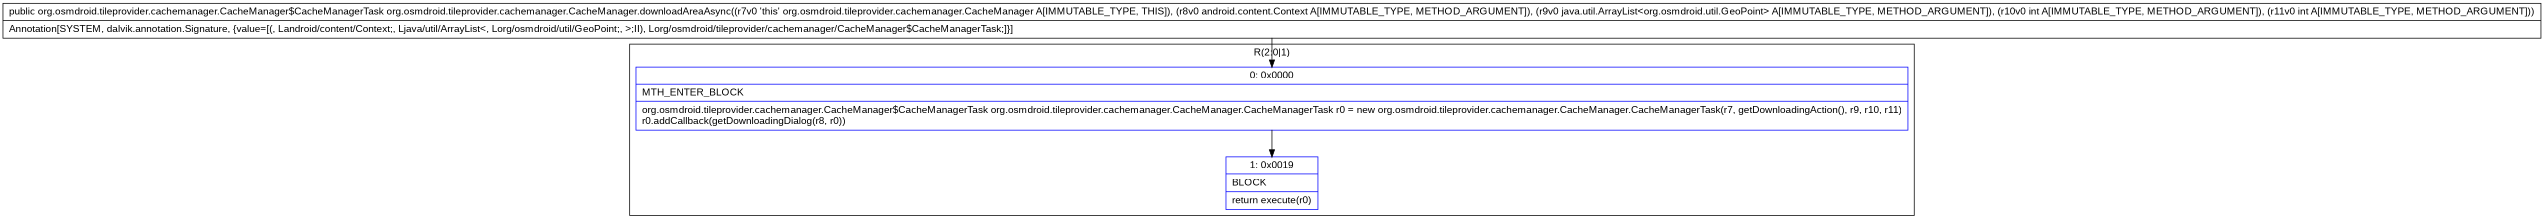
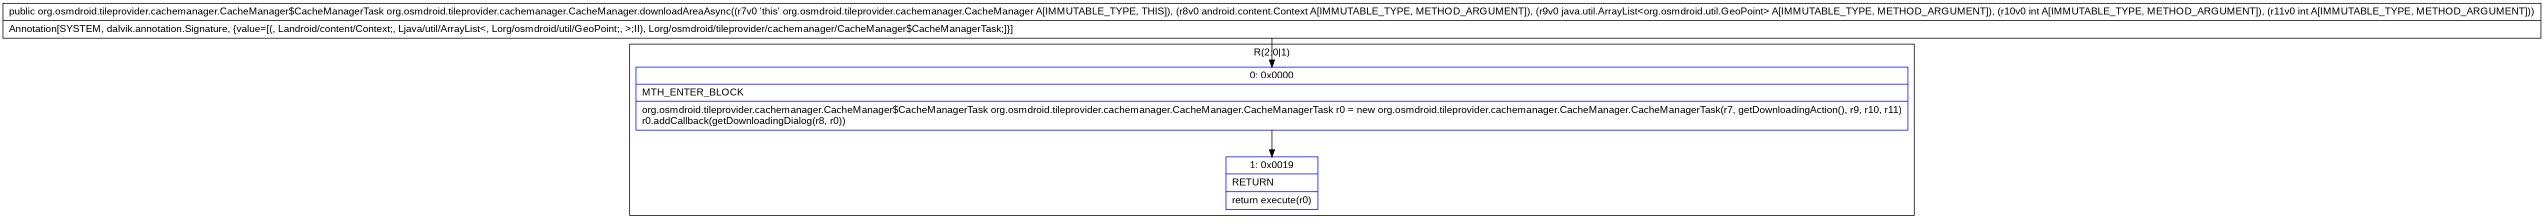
node "1: 0x0019": text "BLOCK" -> "RETURN"
